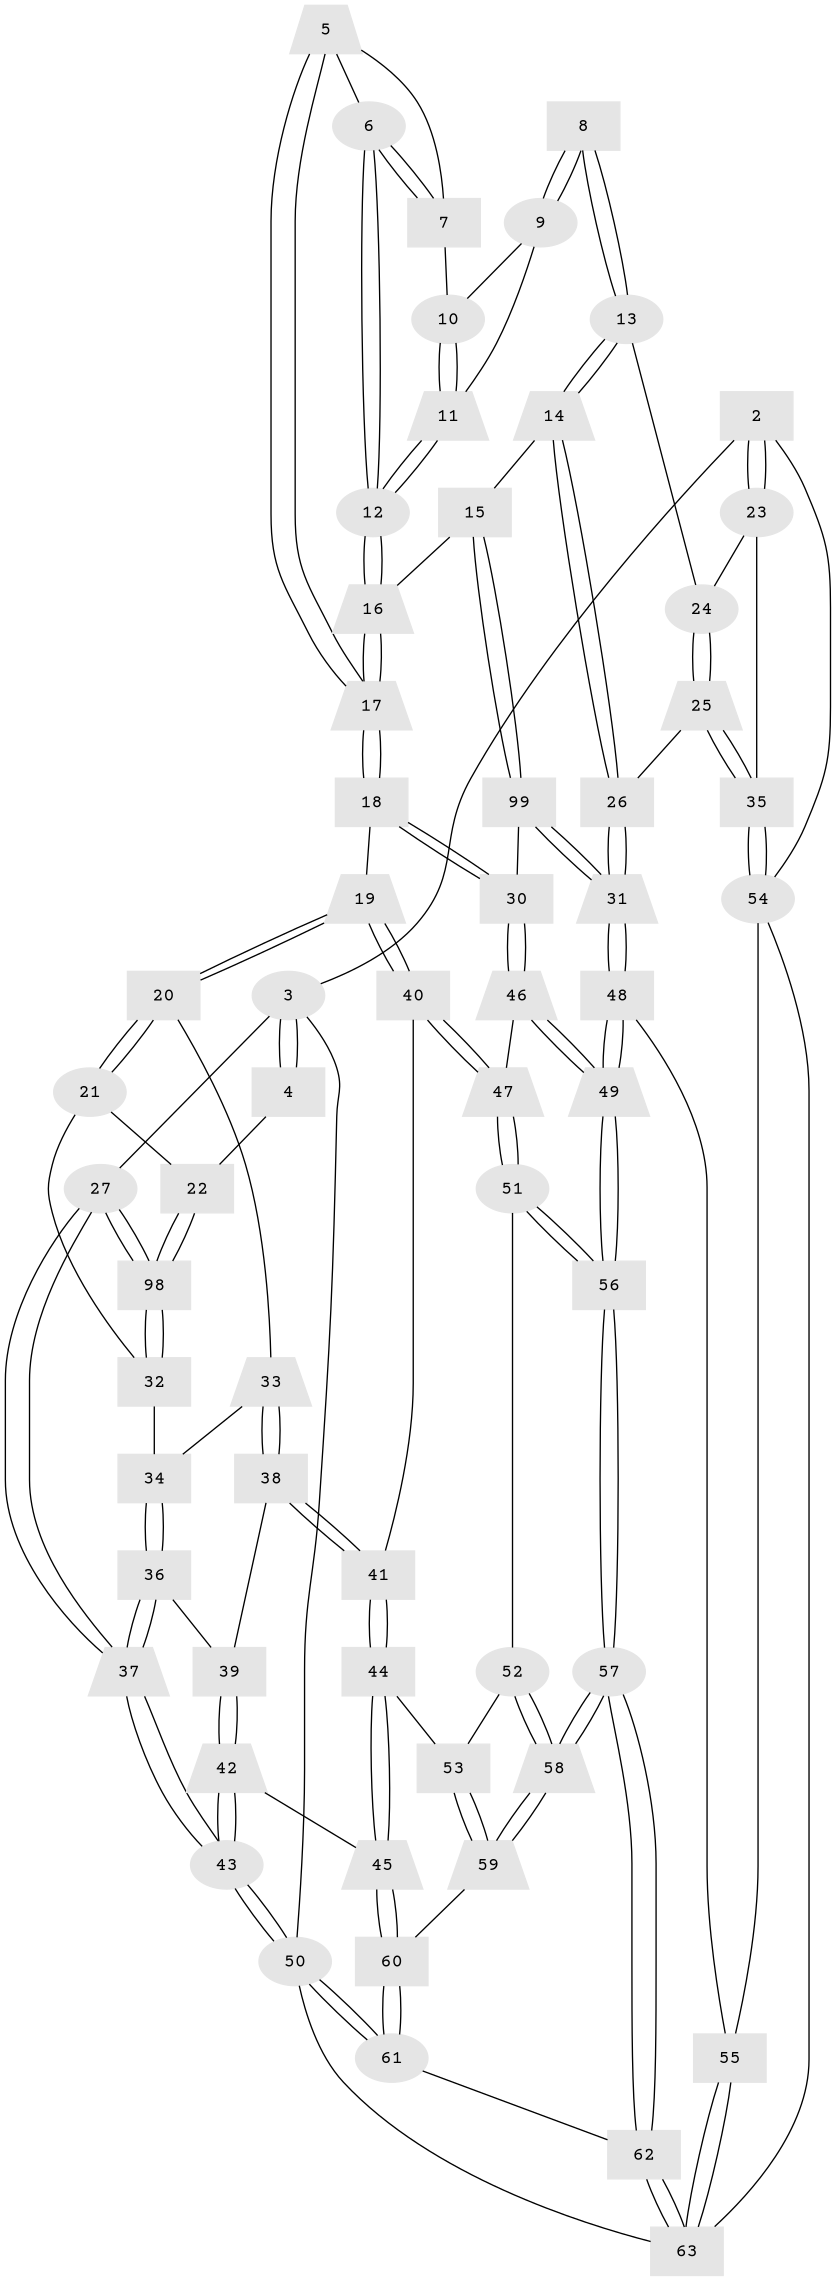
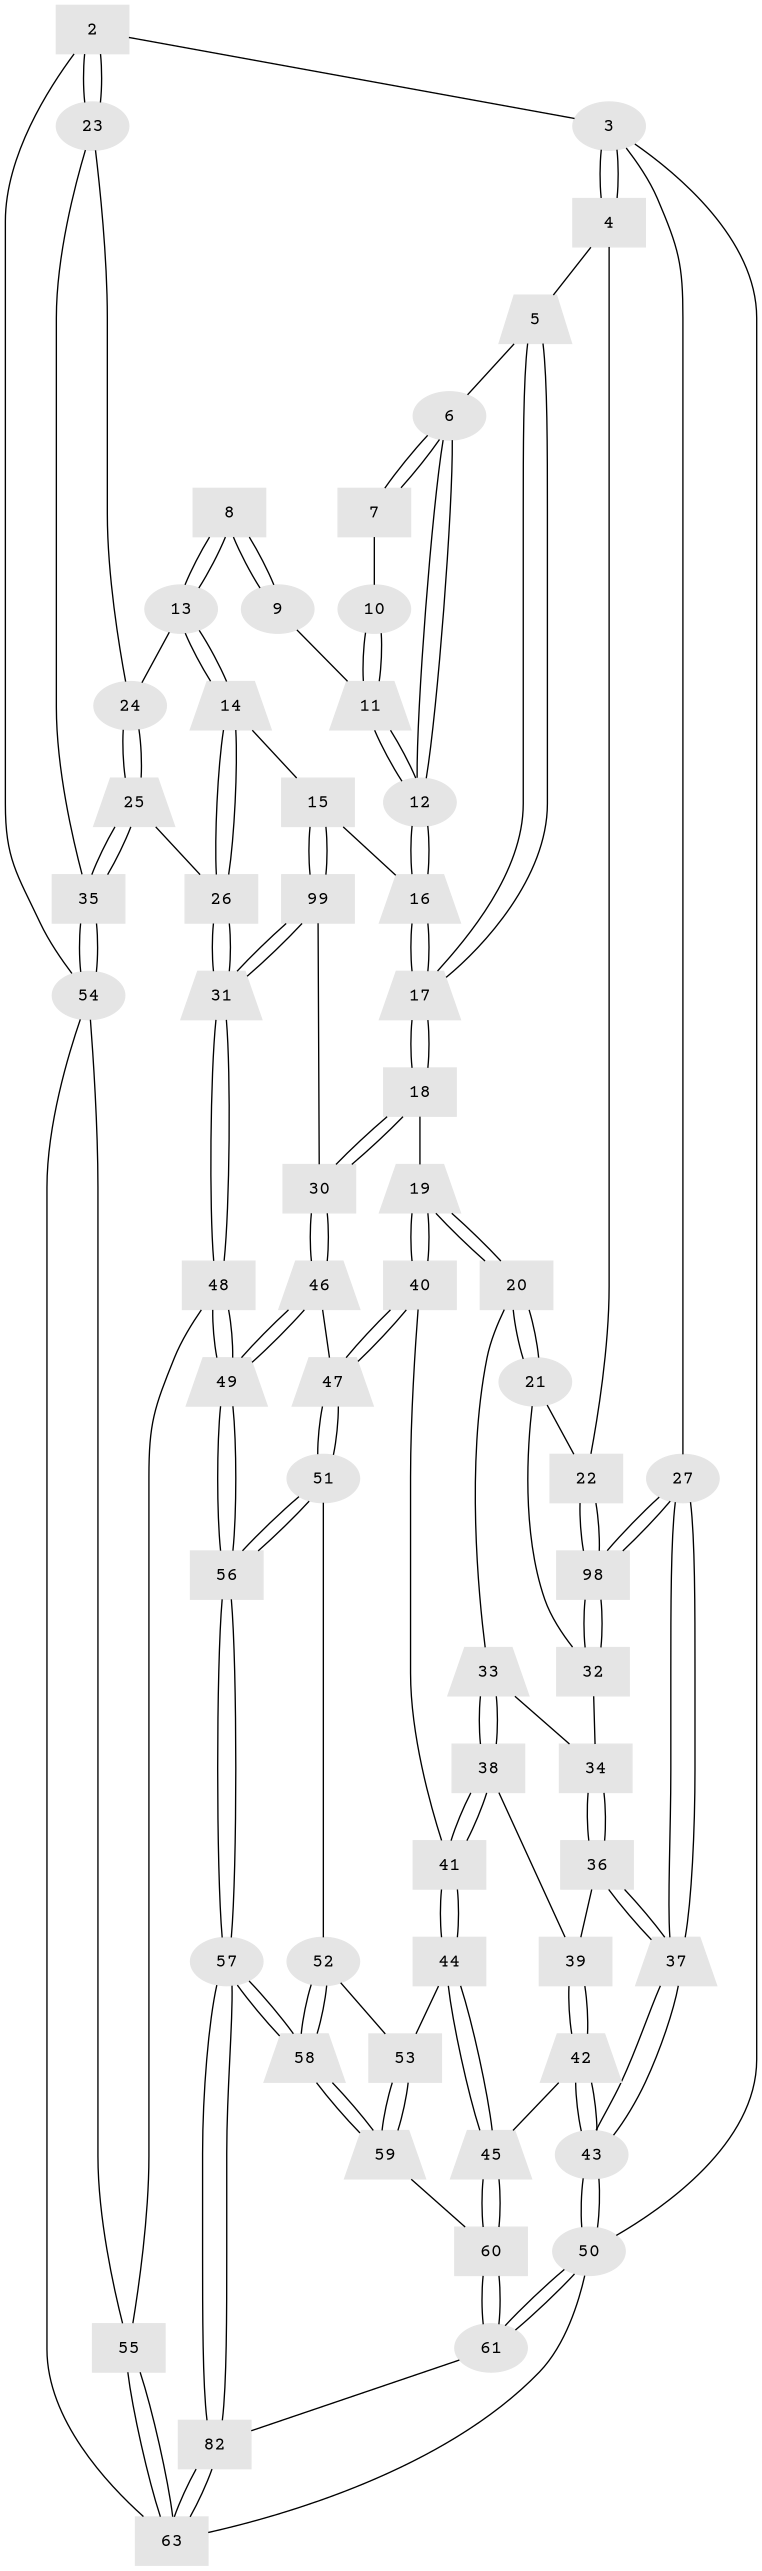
edge "5" -- "7": now "5" -- "4"
edge "9" -- "10": removed
node "62": label "62" -> "82"
